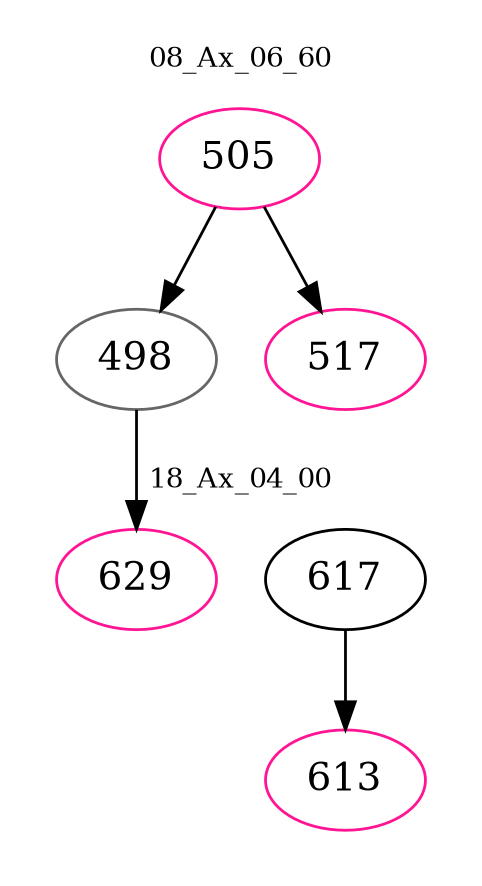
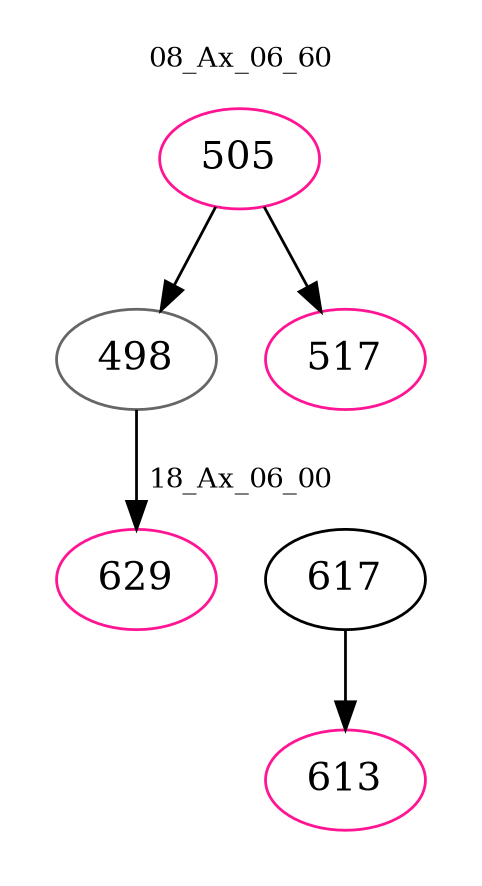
cluster "18_Ax_04_00": label "18_Ax_04_00" -> "18_Ax_06_00"
